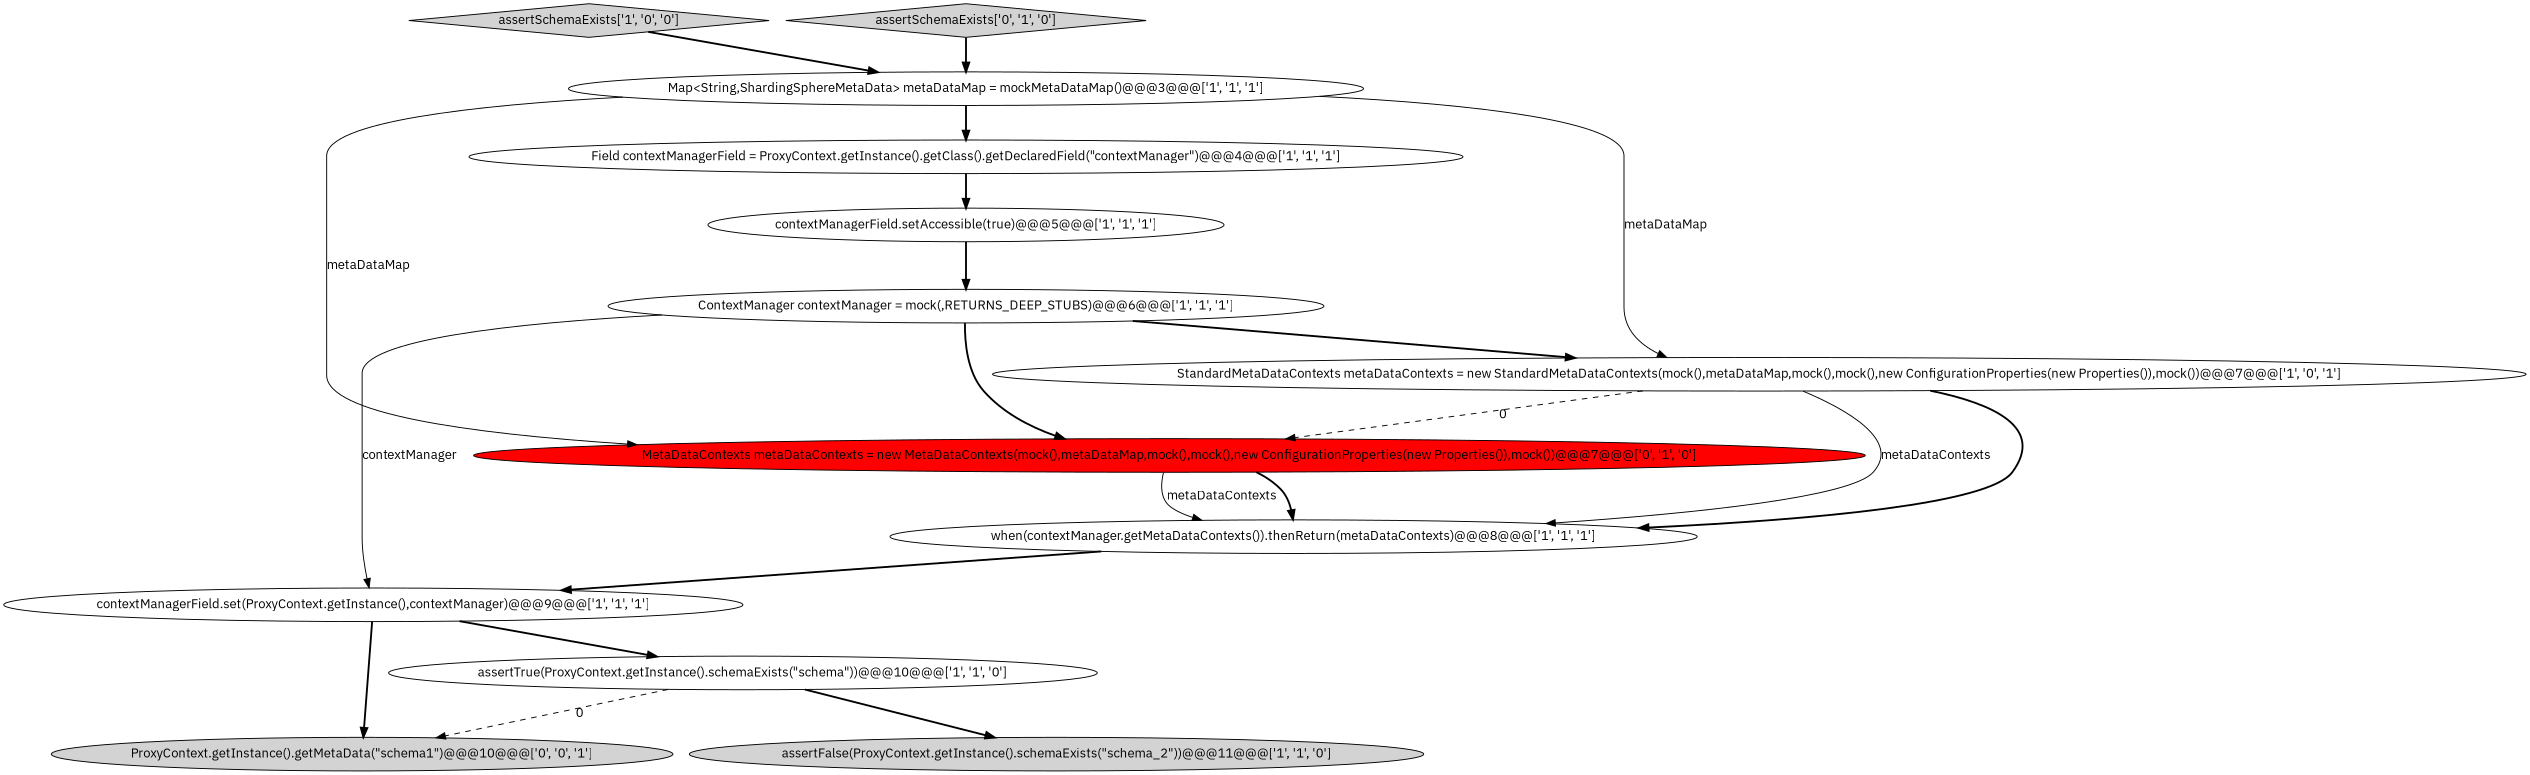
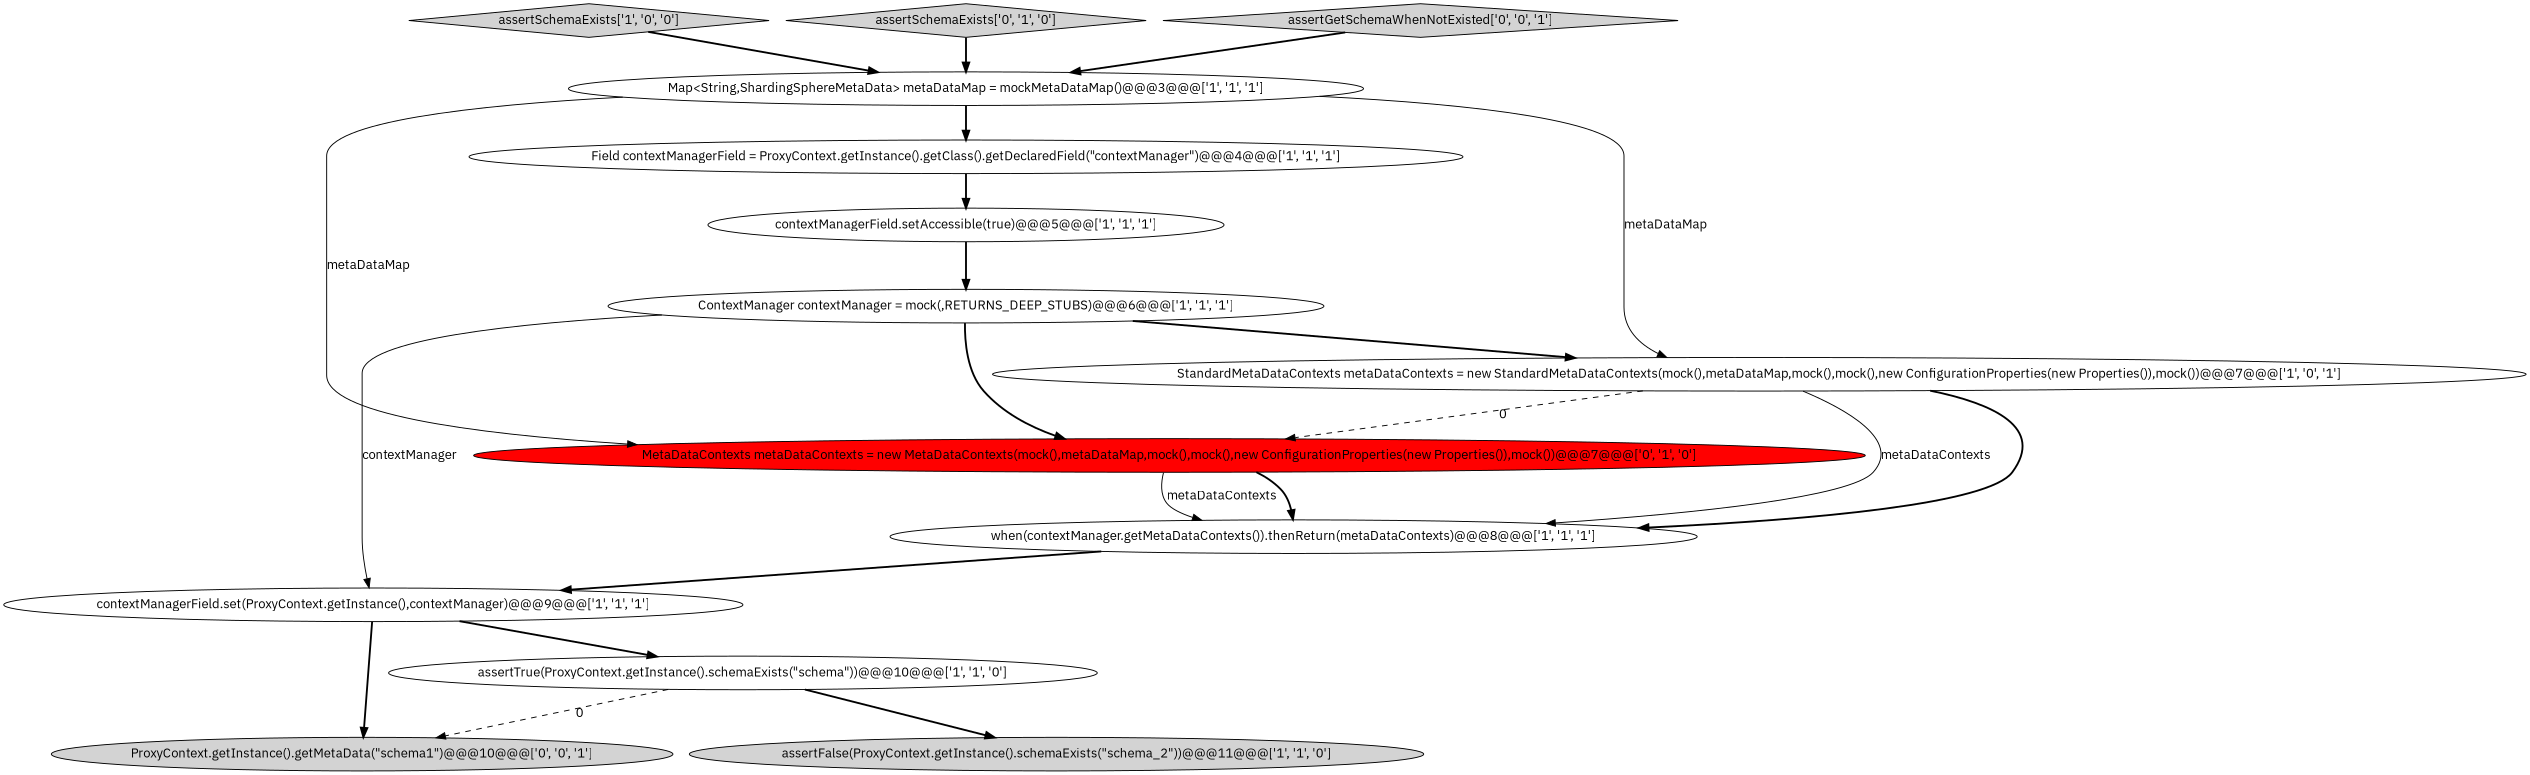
node "assertGetSchemaWhenNotExisted['0', '0', '1']": added
